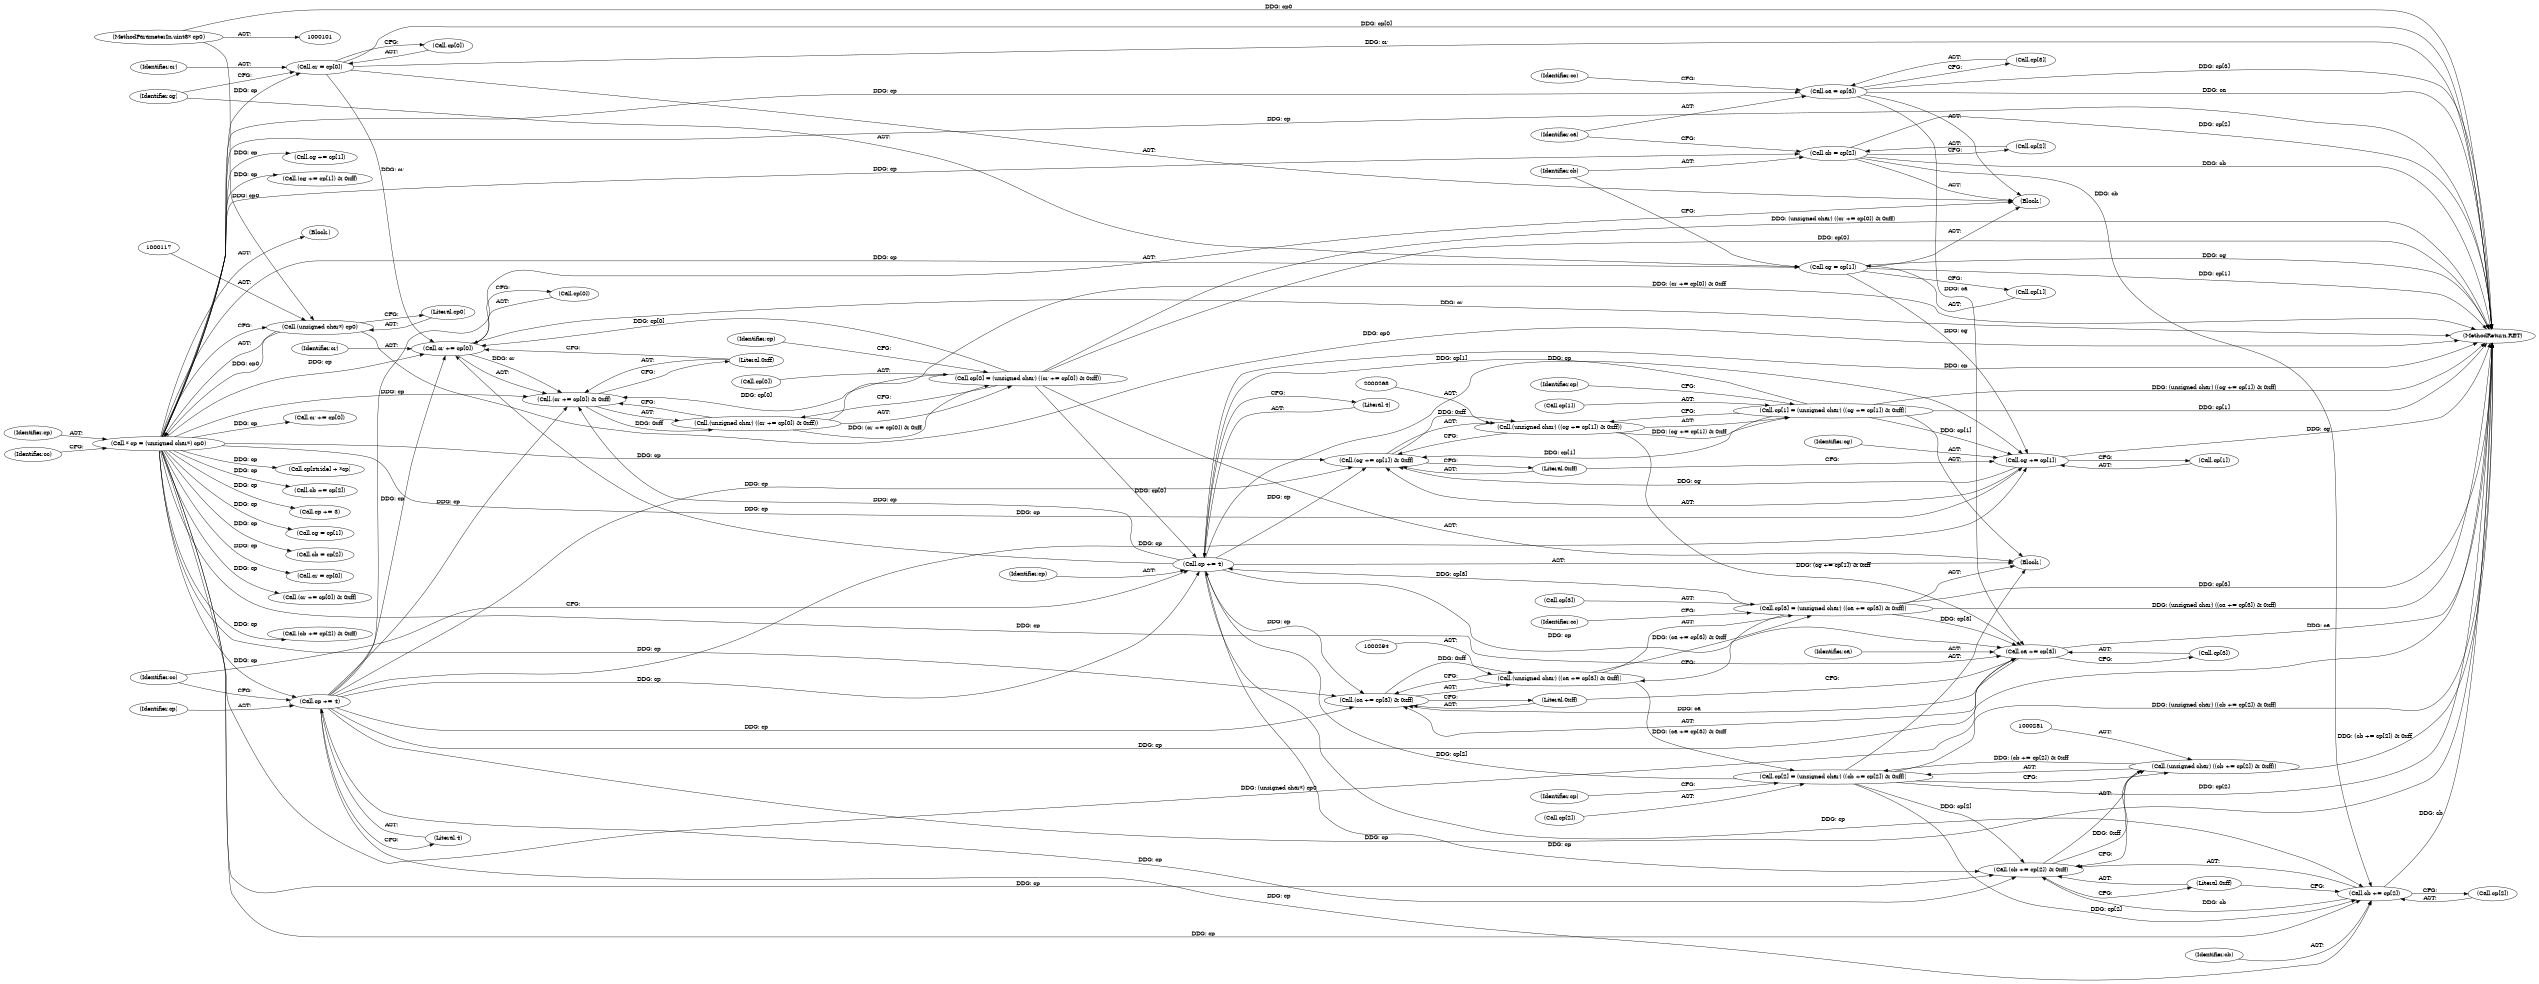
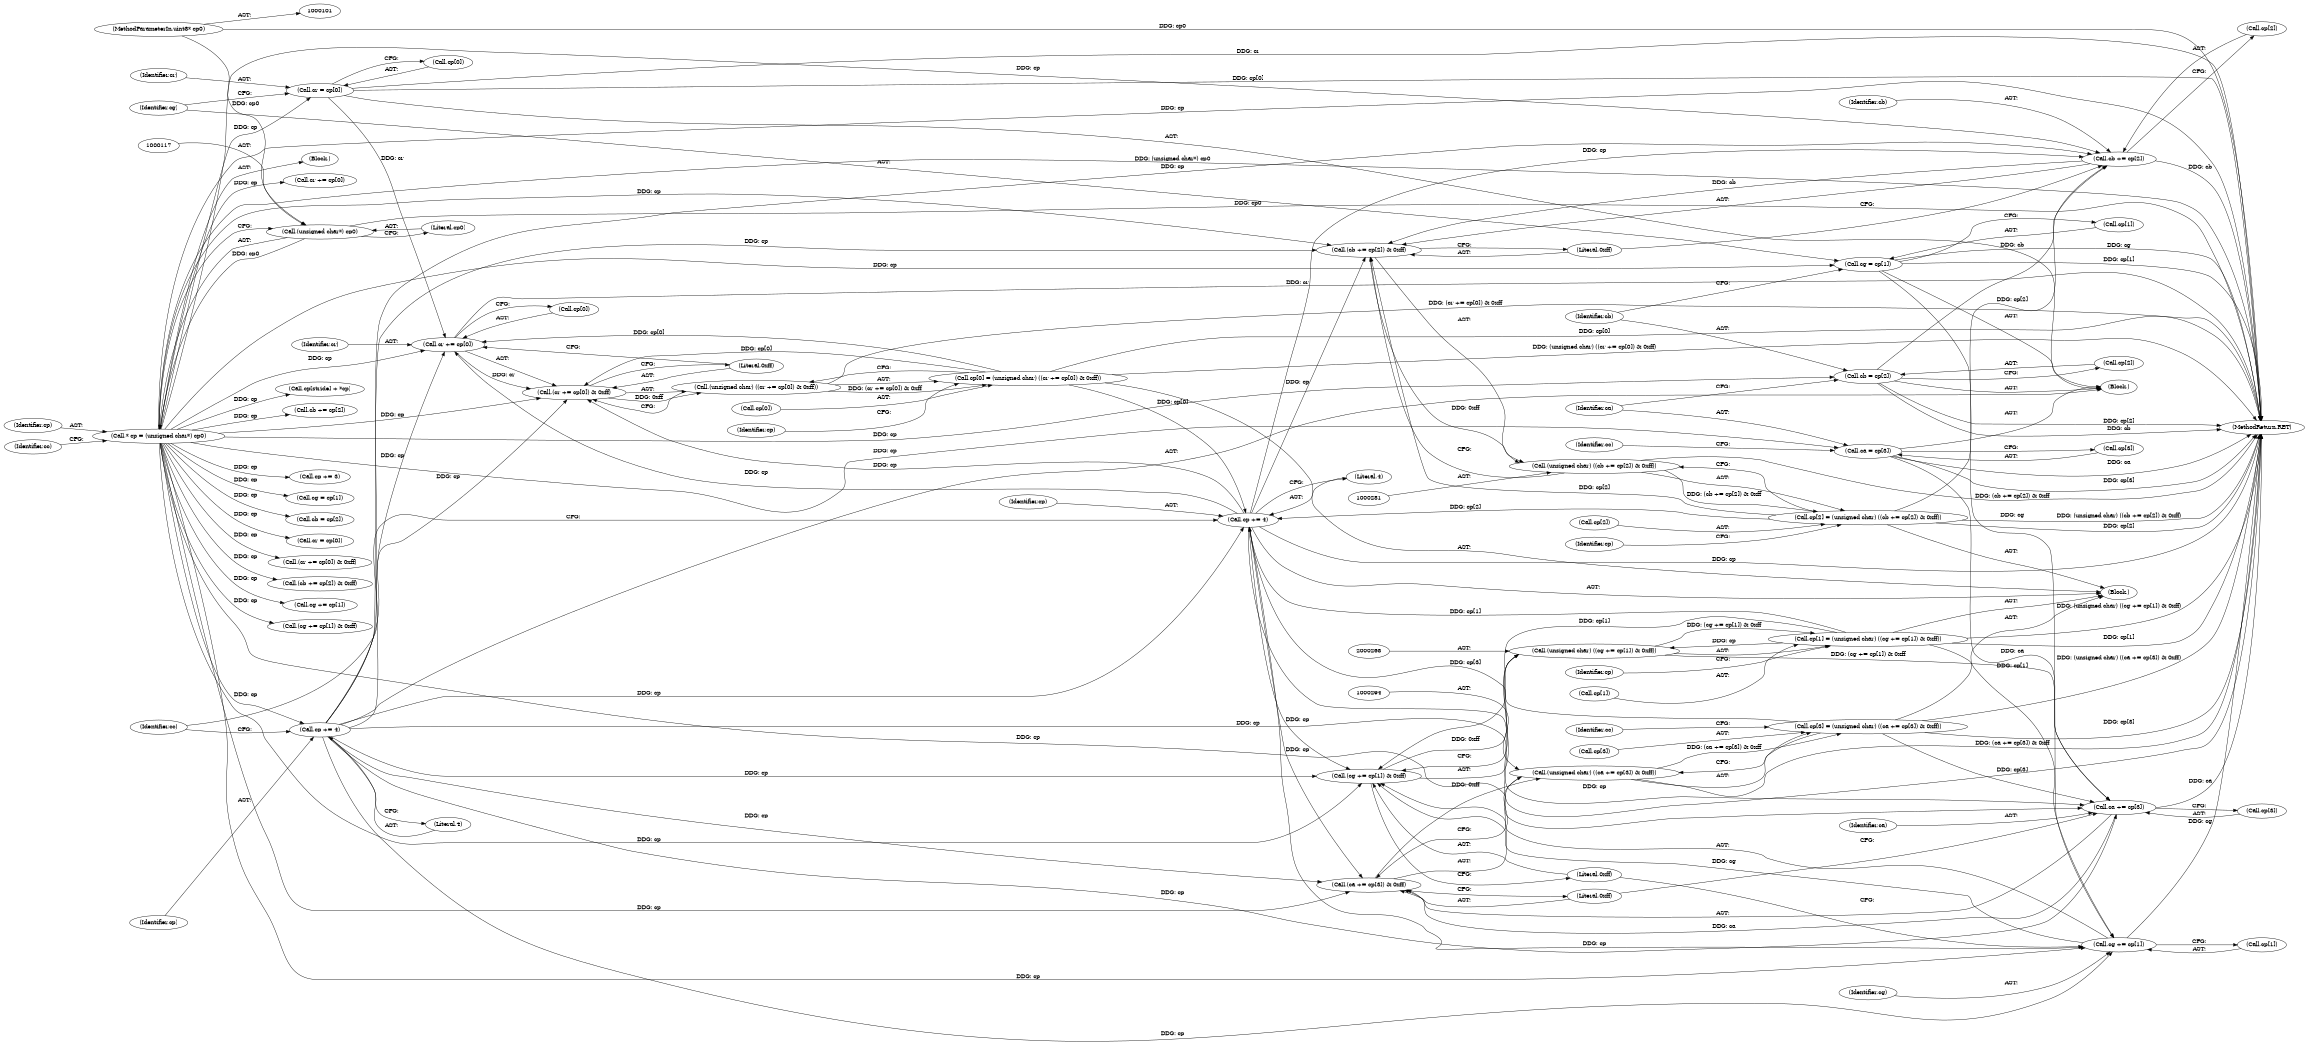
edge "(Call,cp[1] = (unsigned char) ((cg += cp[1]) & 0xff))" -> "(Call,(unsigned char) ((cg += cp[1]) & 0xff))": label "CFG: " -> "DDG: cp"
edge "(Call,(unsigned char) ((ca += cp[3]) & 0xff))" -> "(Call,cp[2] = (unsigned char) ((cb += cp[2]) & 0xff))": now "(Call,(unsigned char) ((ca += cp[3]) & 0xff))" -> "(MethodReturn,RET)"
